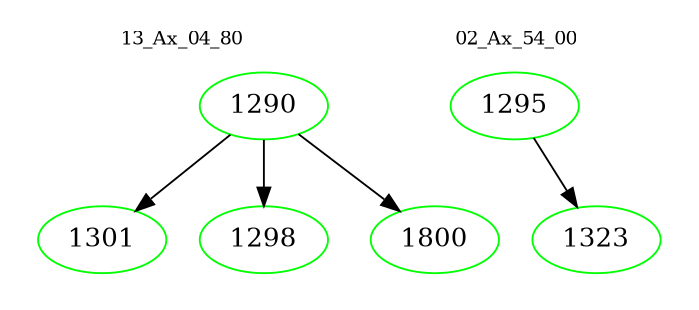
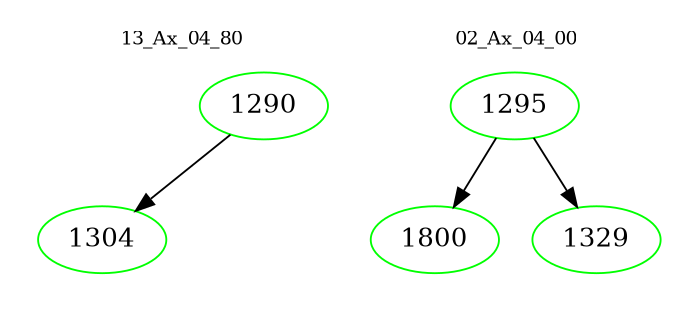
cluster "02_Ax_54_00": label "02_Ax_54_00" -> "02_Ax_04_00"
edge "1290" -> "1800": now "1295" -> "1800"
node "1301": label "1301" -> "1304"
node "1298": removed
node "1323": label "1323" -> "1329"
